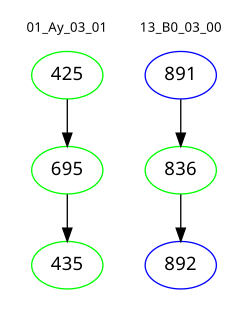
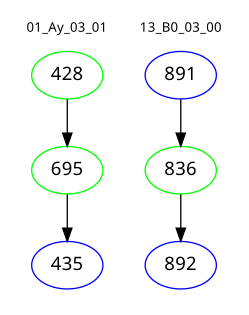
node "425": label "425" -> "428"
node "435": color green -> blue
